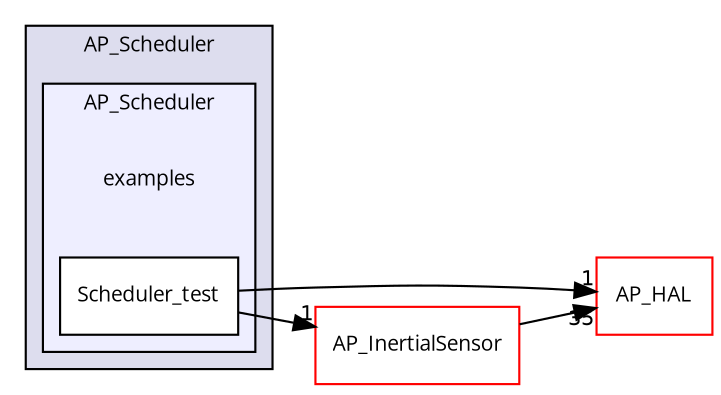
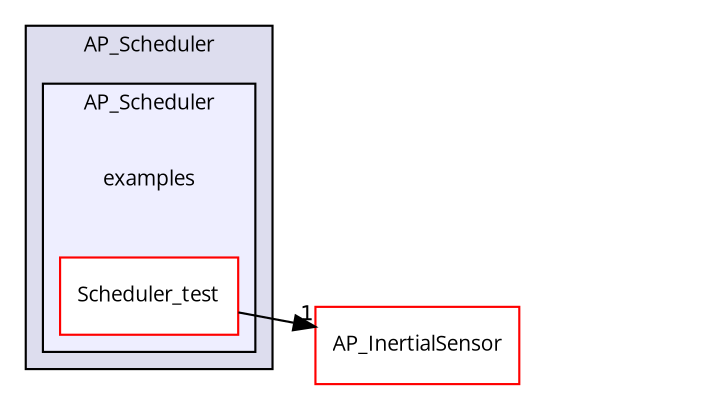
node "Scheduler_test": color black -> red
node "AP_HAL": removed
